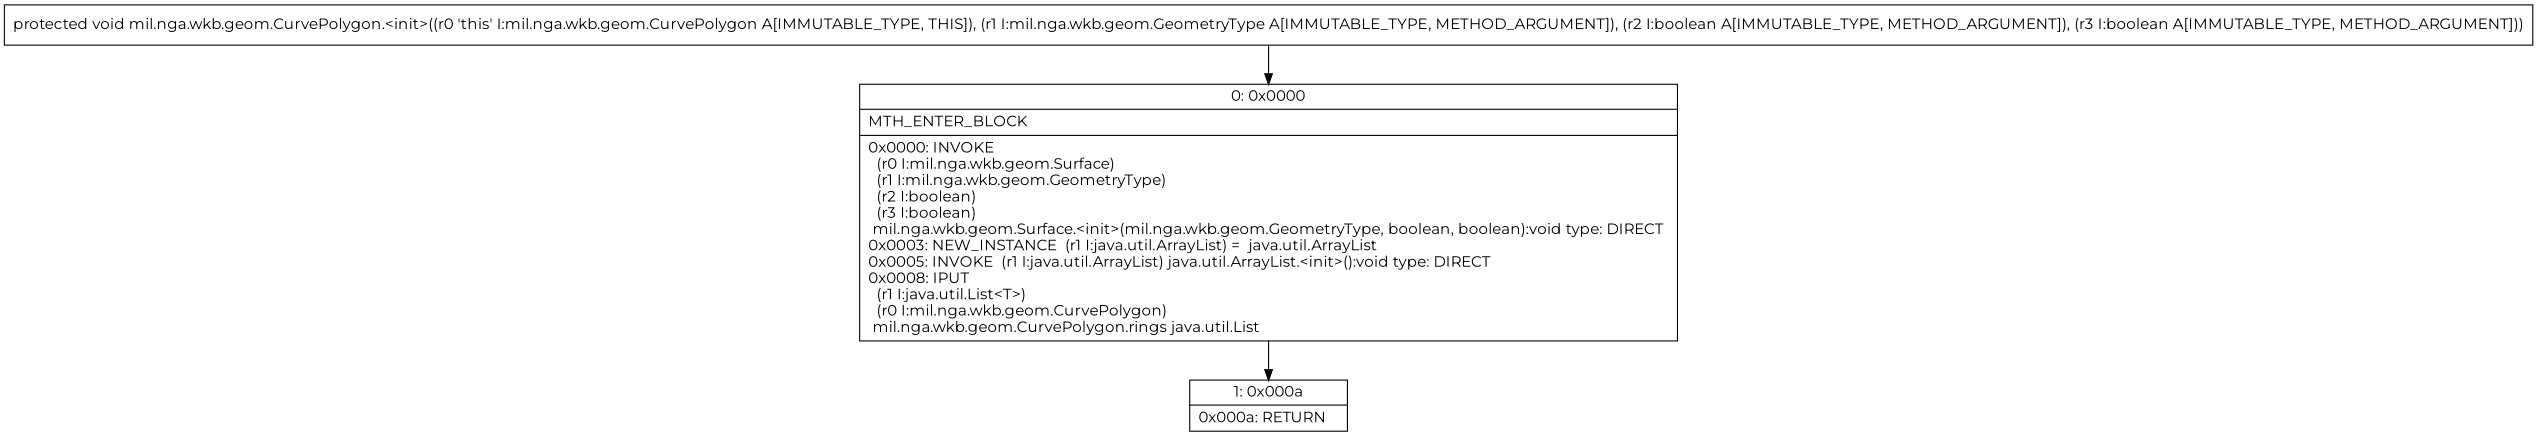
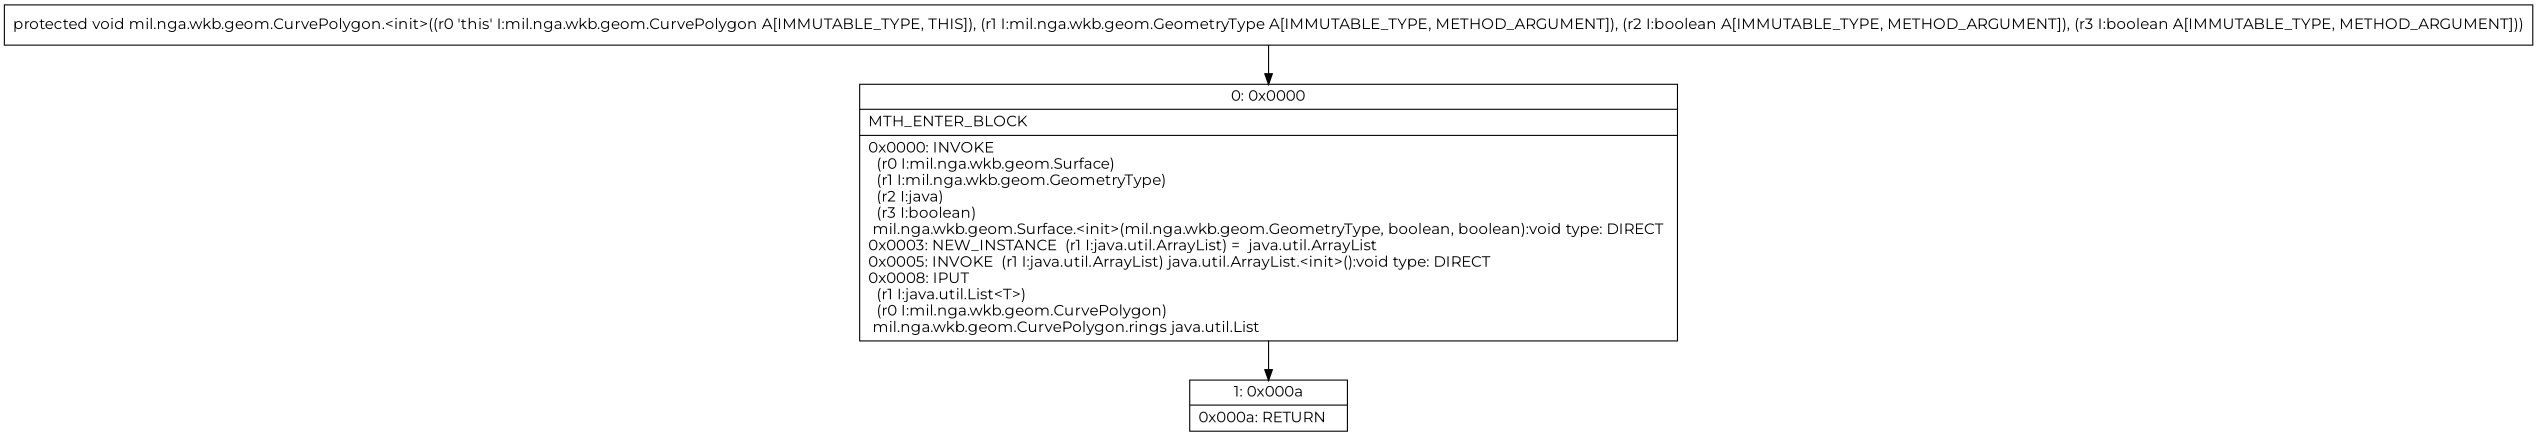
node "0: 0x0000": text "(r2 I:boolean)" -> "(r2 I:java)"
